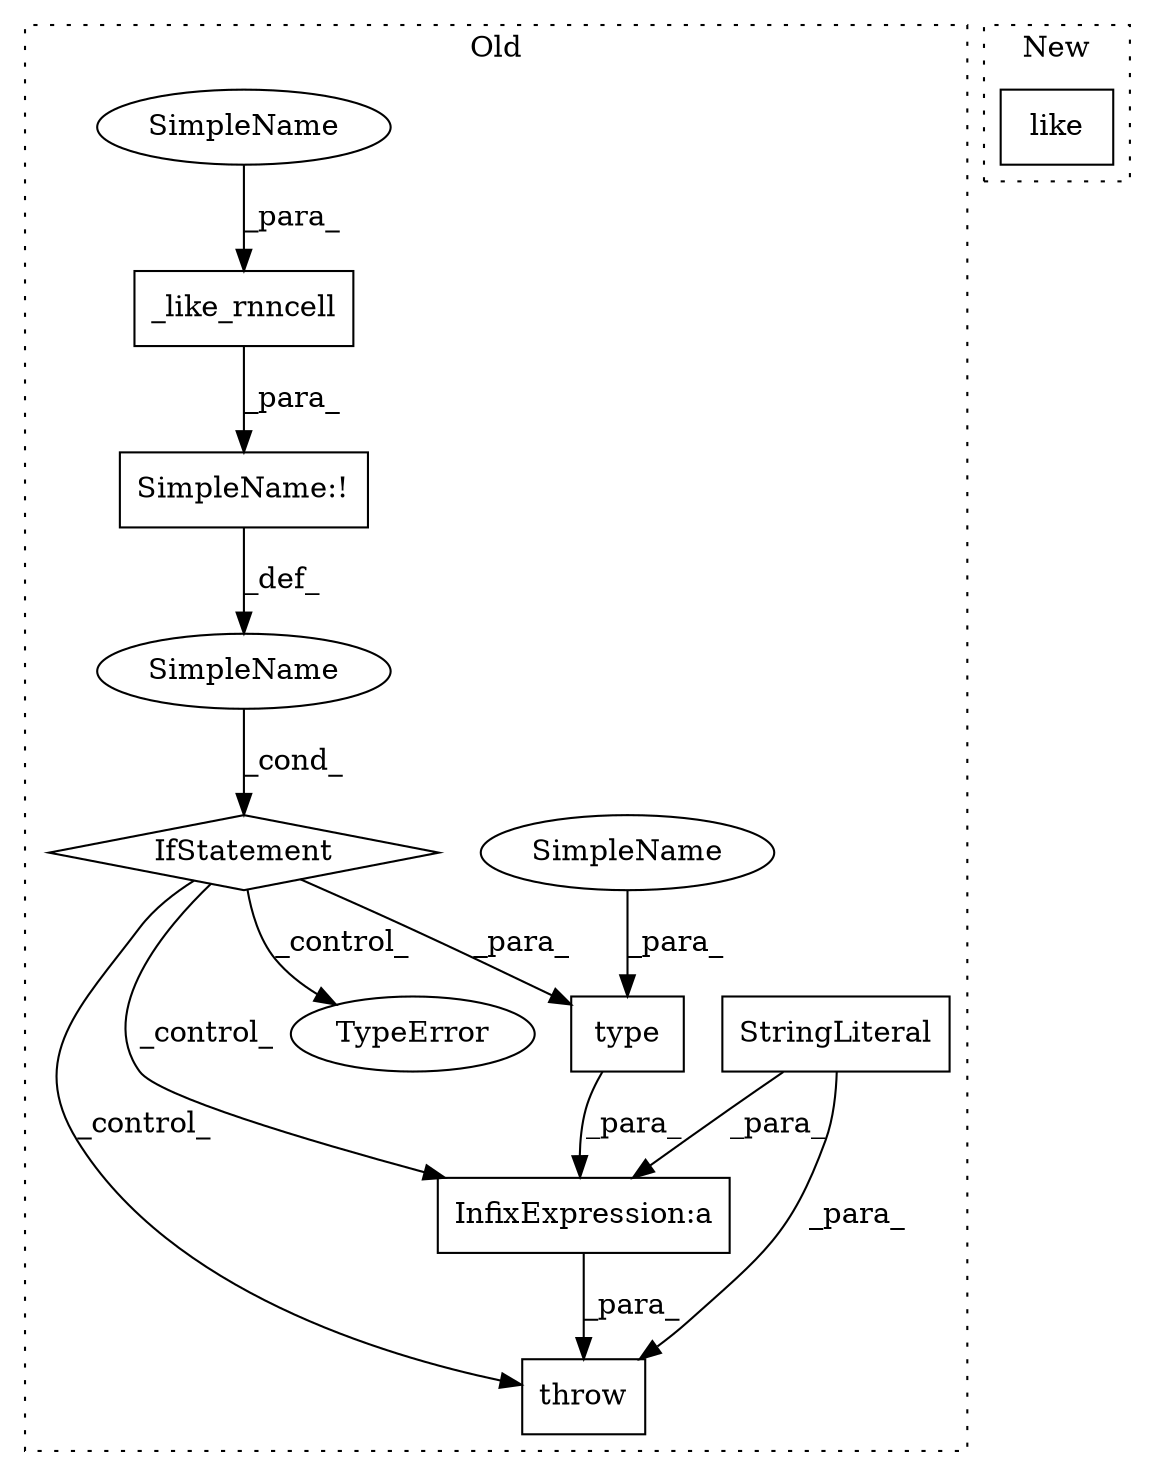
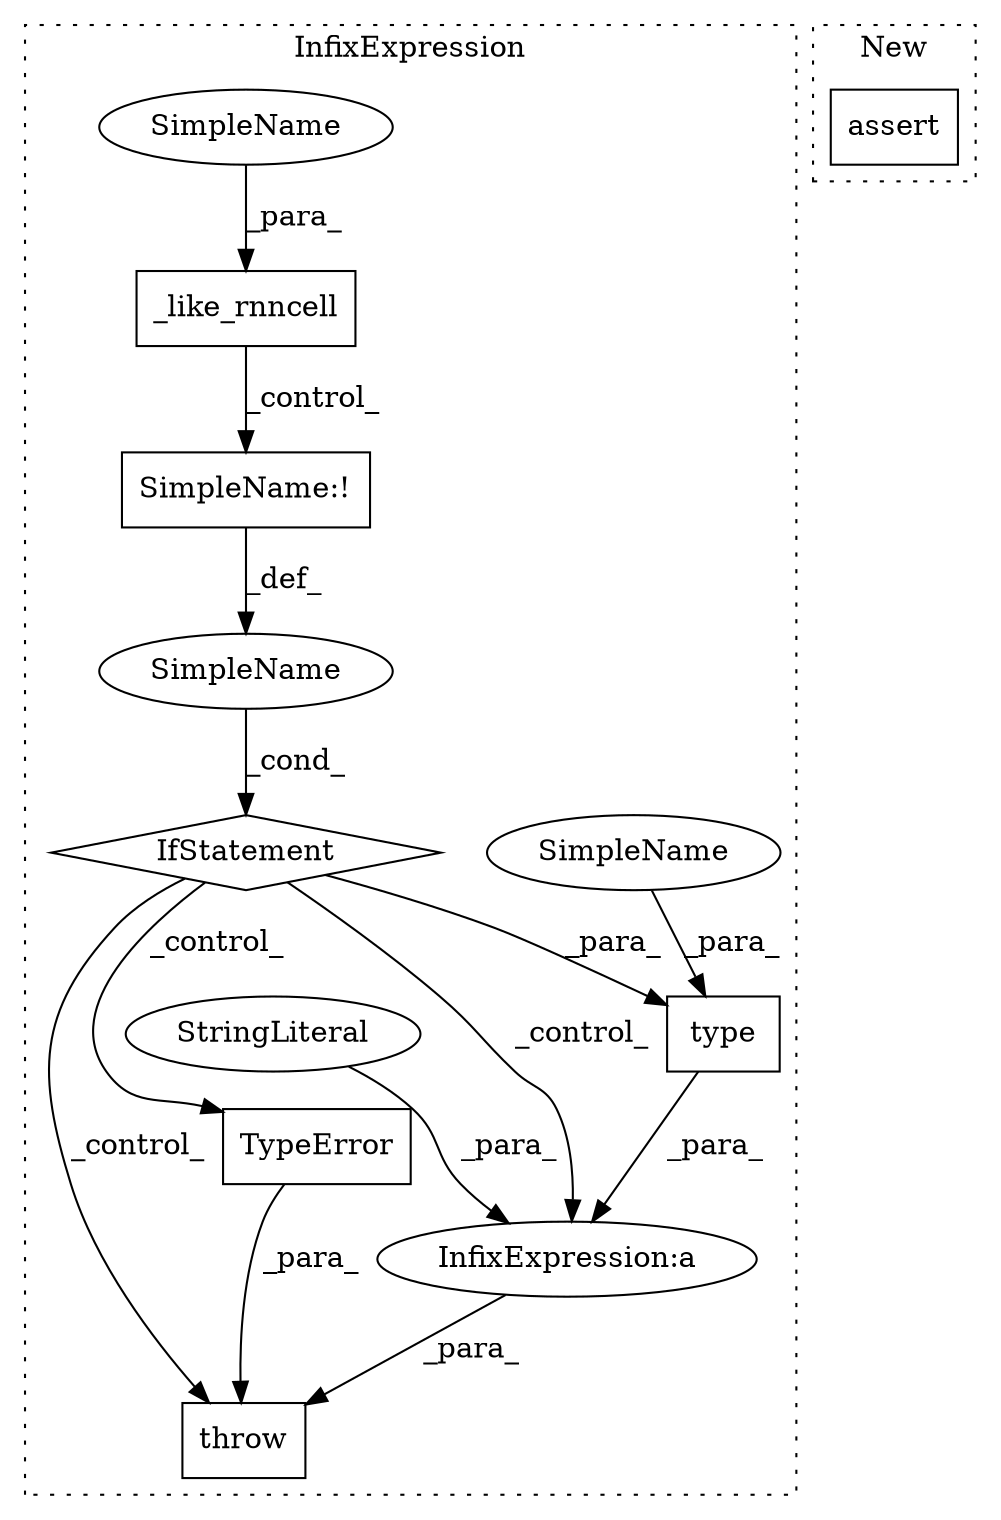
cluster "Old": label "Old" -> "InfixExpression"
node "like": label "like" -> "assert"
edge "_like_rnncell" -> "SimpleName:!": label "_para_" -> "_control_"
node "TypeError": shape ellipse -> box
node "StringLiteral": shape box -> ellipse
node "InfixExpression:a": shape box -> ellipse
edge "StringLiteral" -> "throw": now "TypeError" -> "throw"
